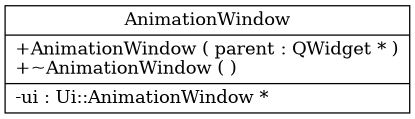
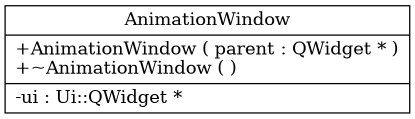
node "AnimationWindow": text "-ui : Ui::AnimationWindow *" -> "-ui : Ui::QWidget *"
